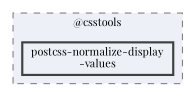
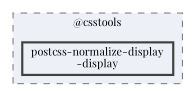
node "postcss-normalize-display -values": label "postcss-normalize-display -values" -> "postcss-normalize-display -display"
